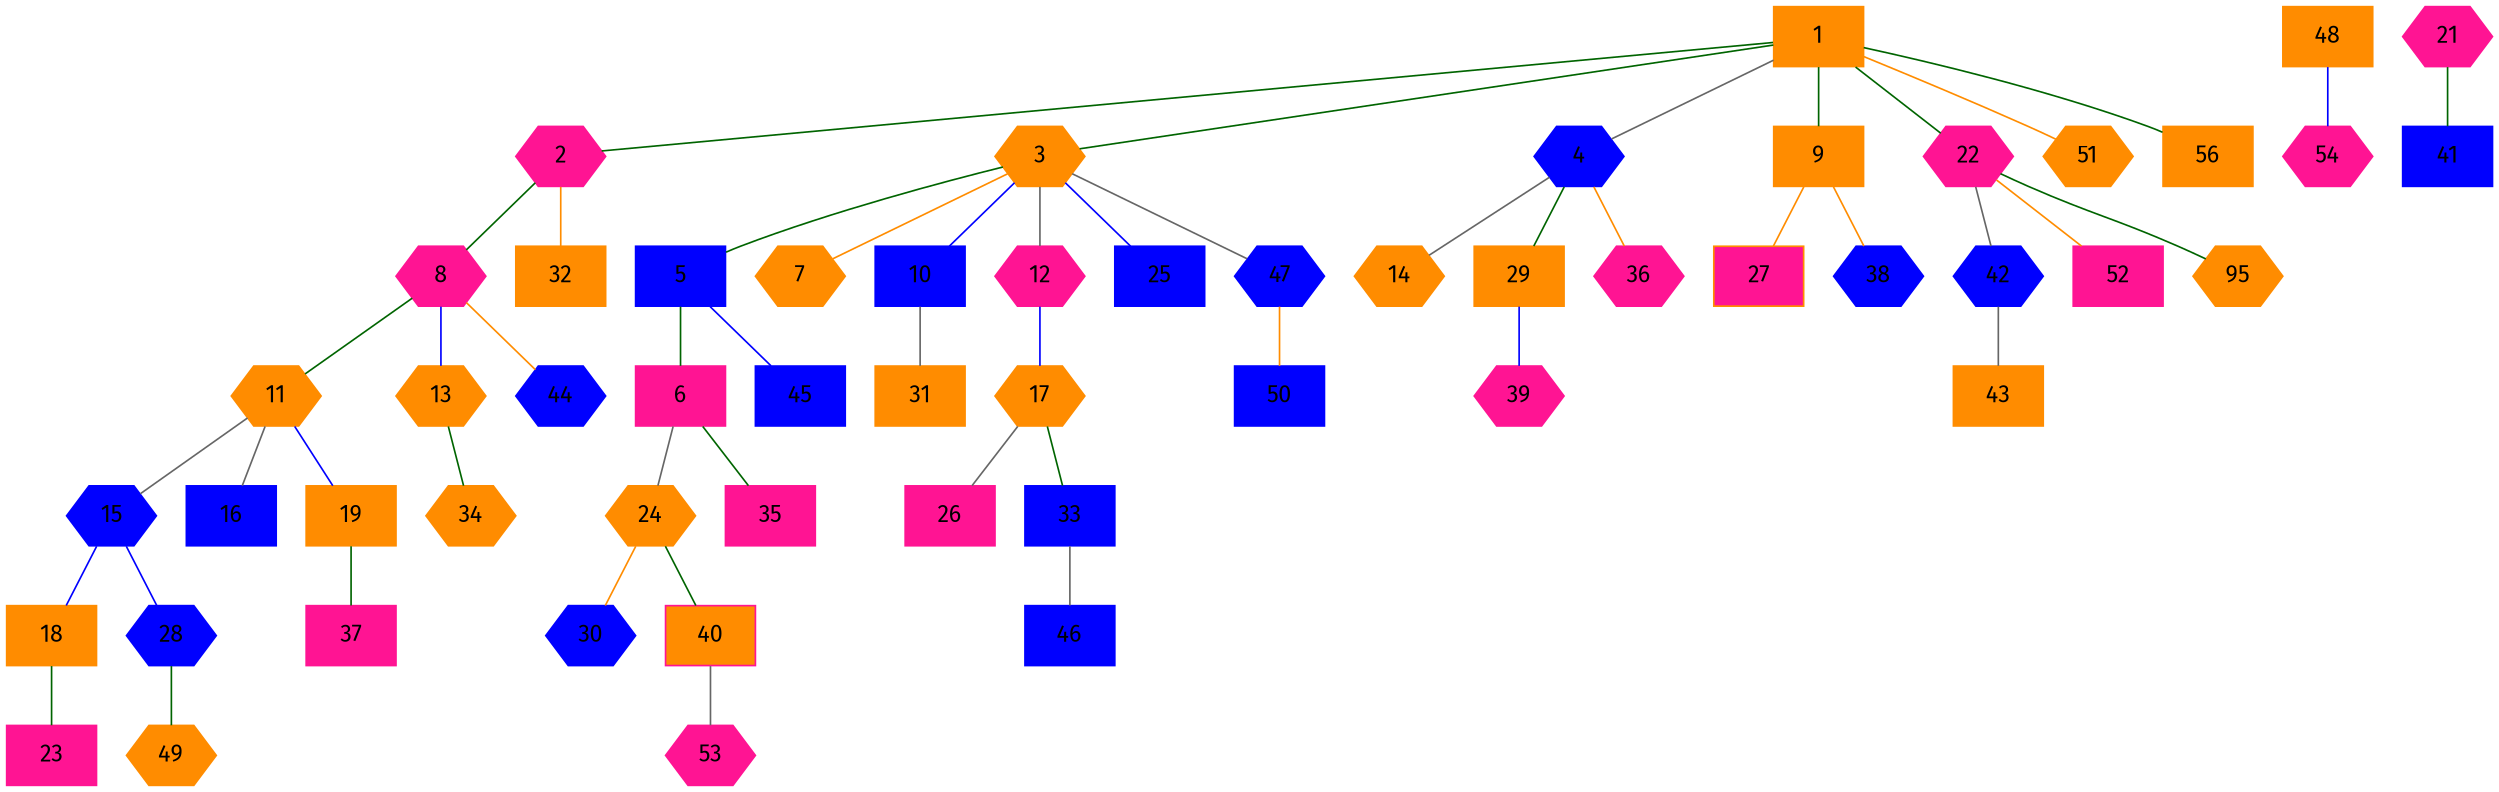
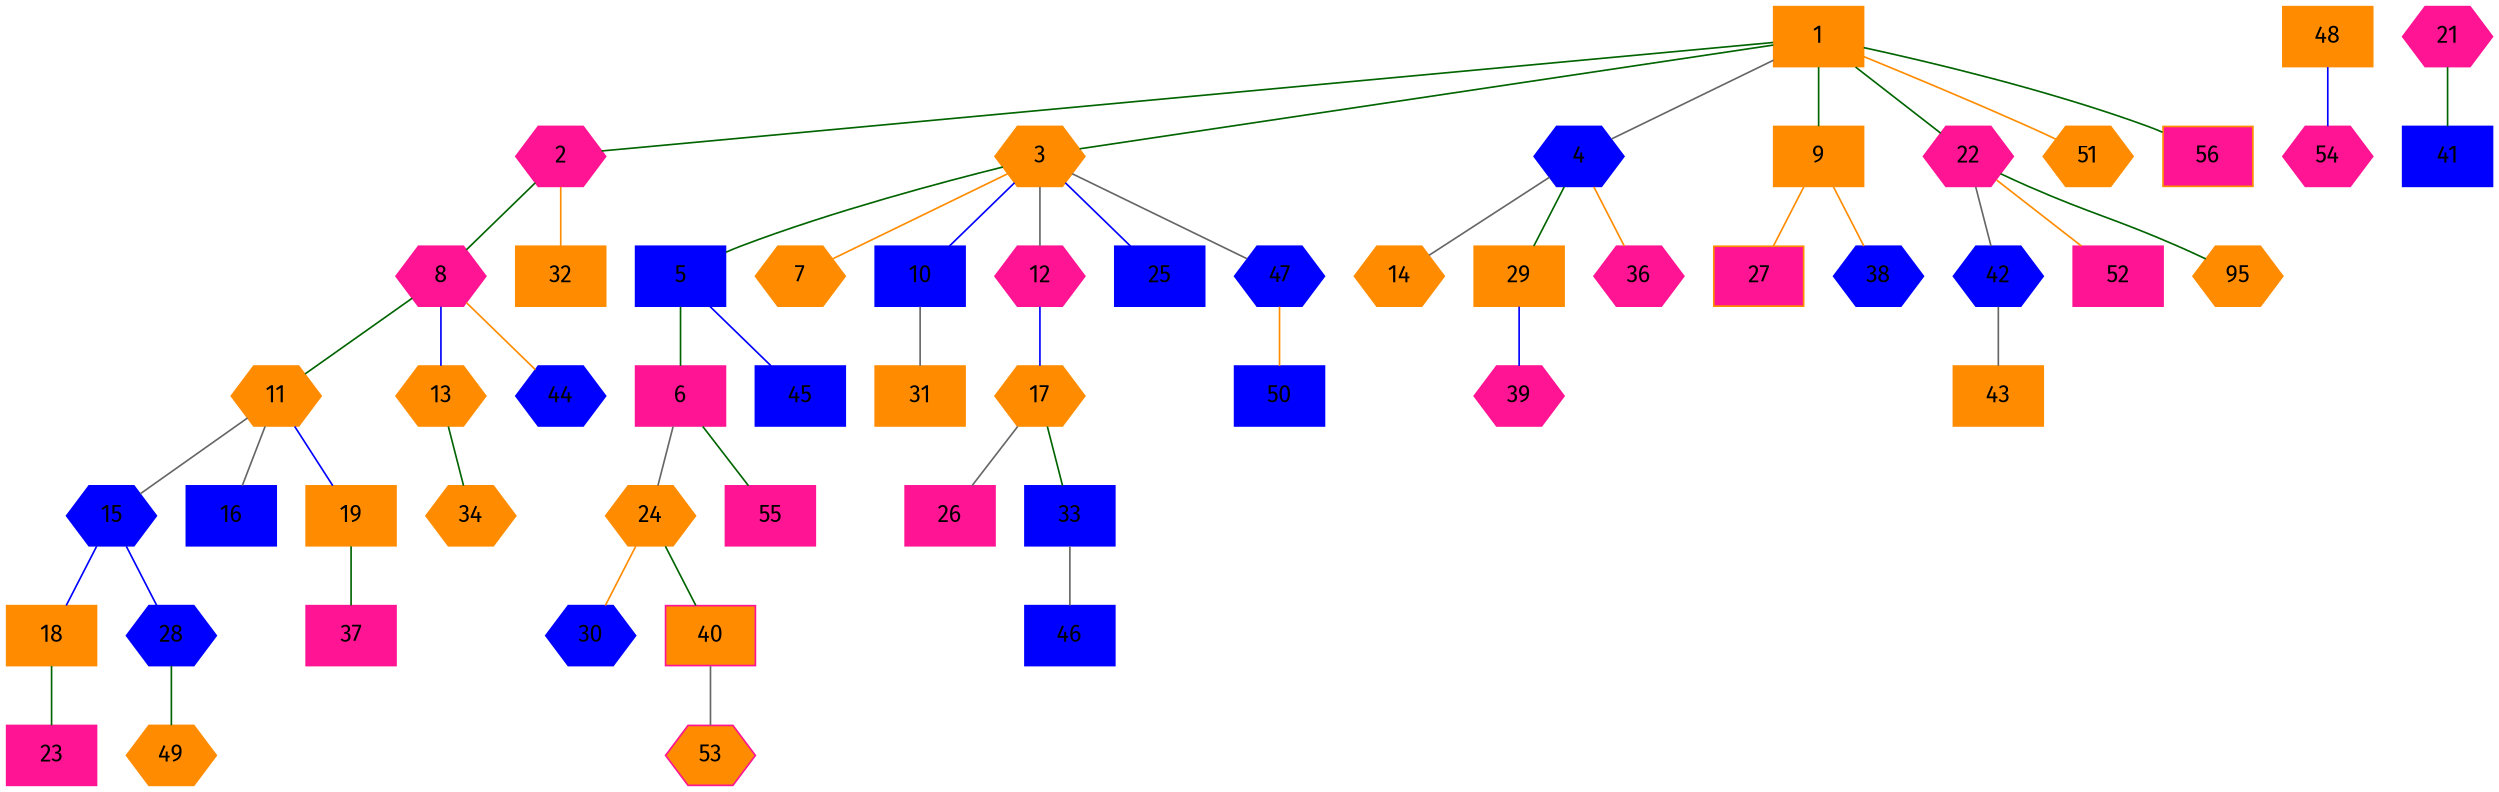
node "56": fillcolor darkorange -> deeppink
node "35": label "35" -> "55"
node "53": fillcolor deeppink -> darkorange
